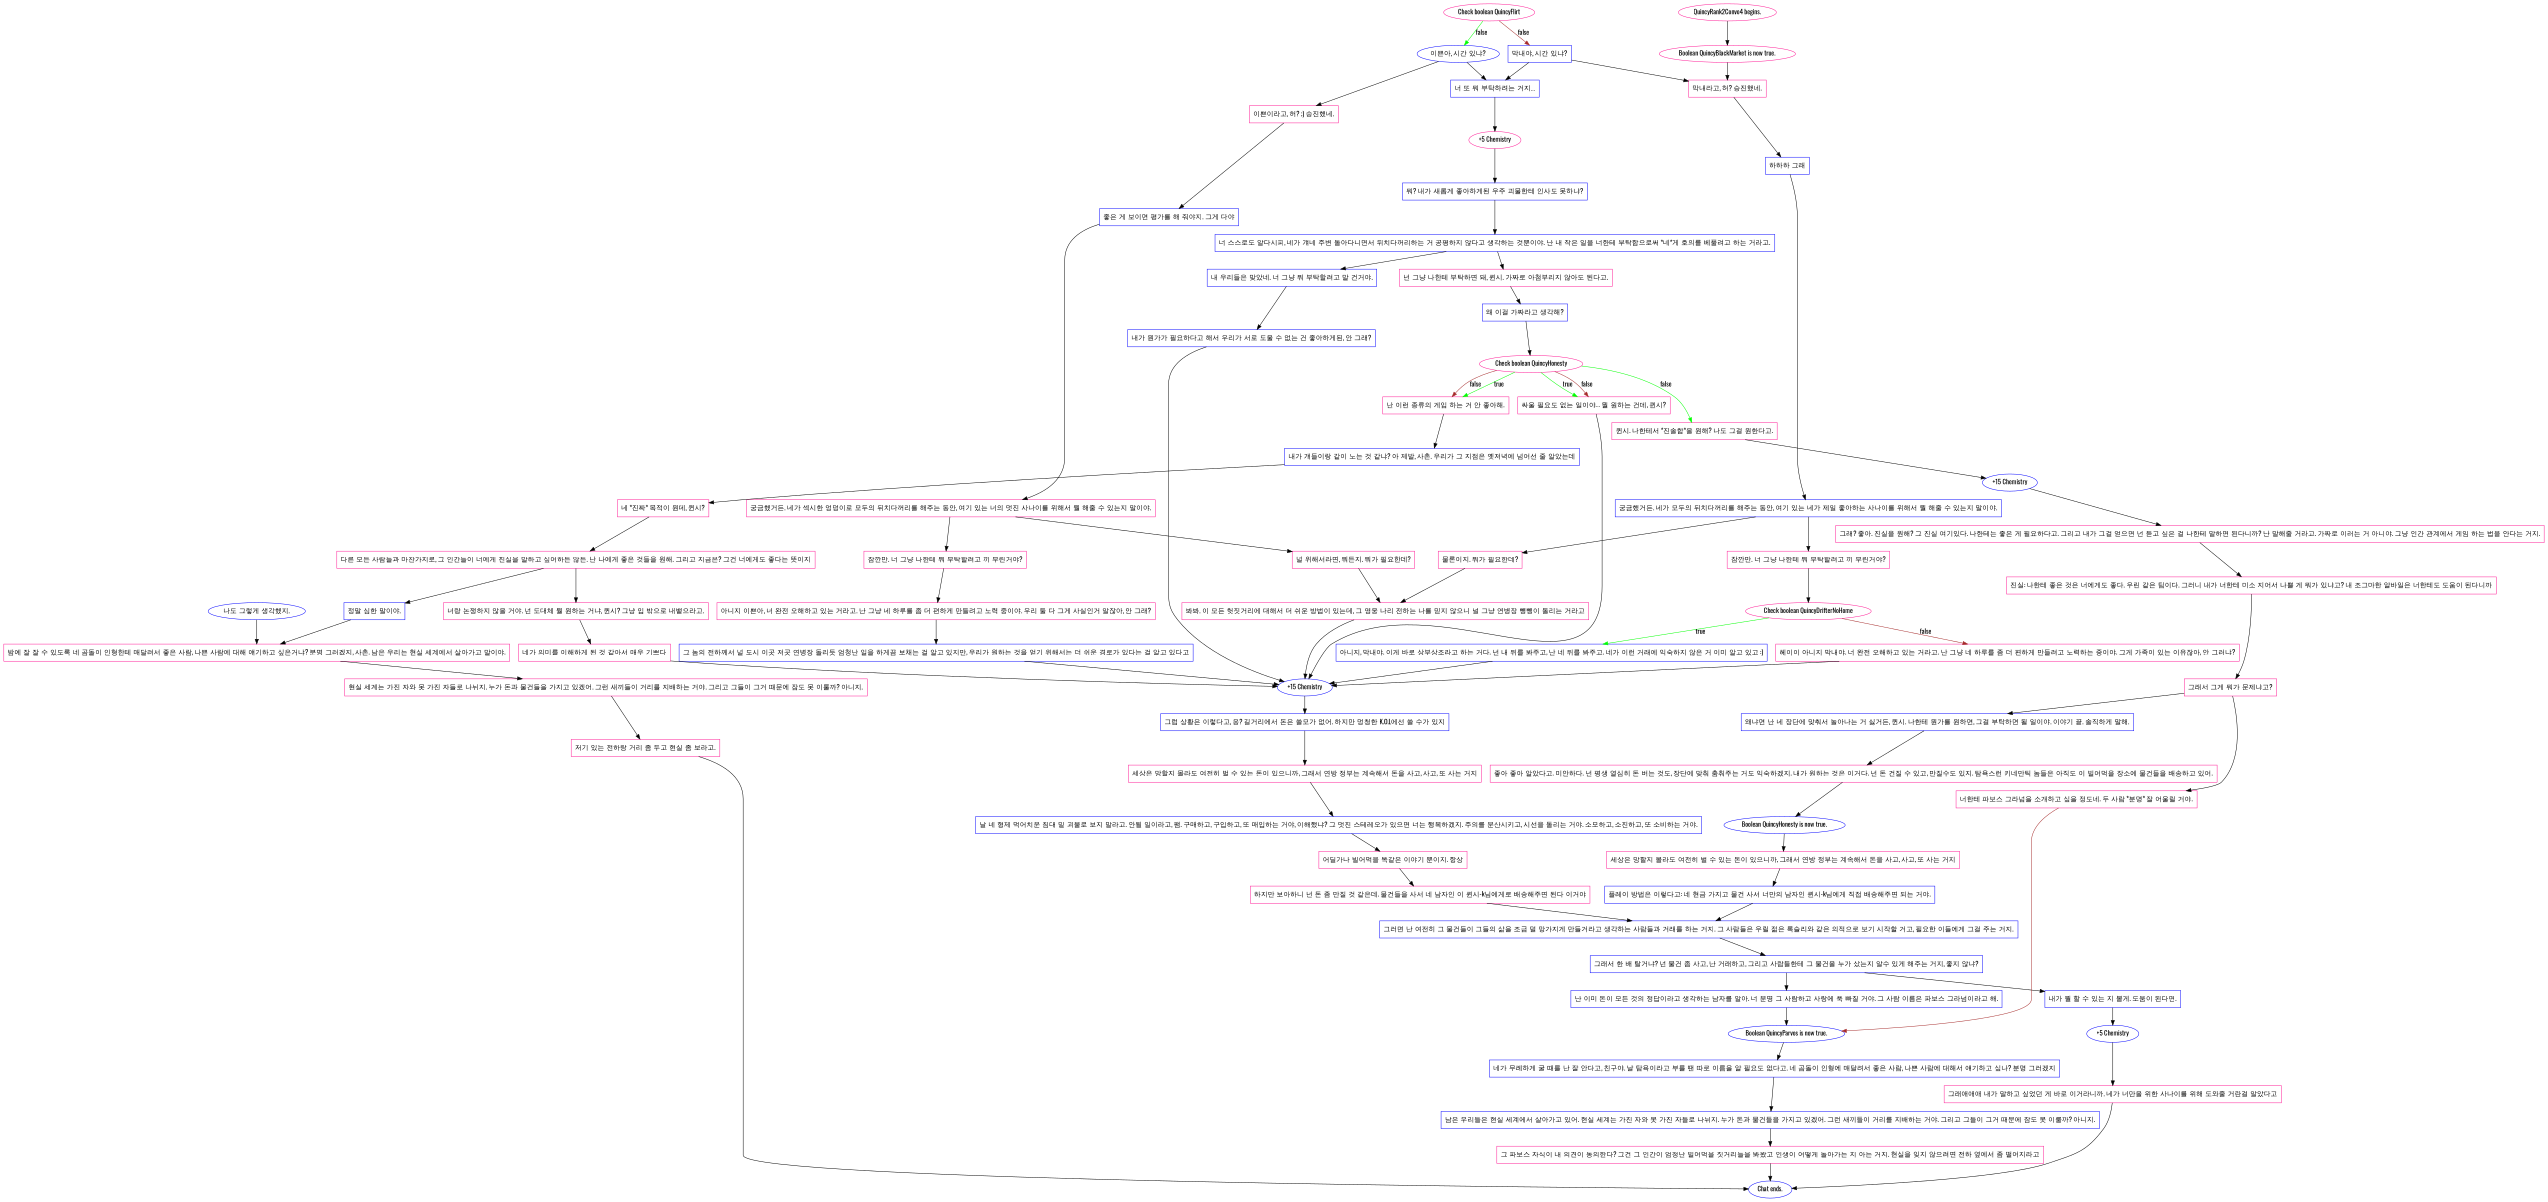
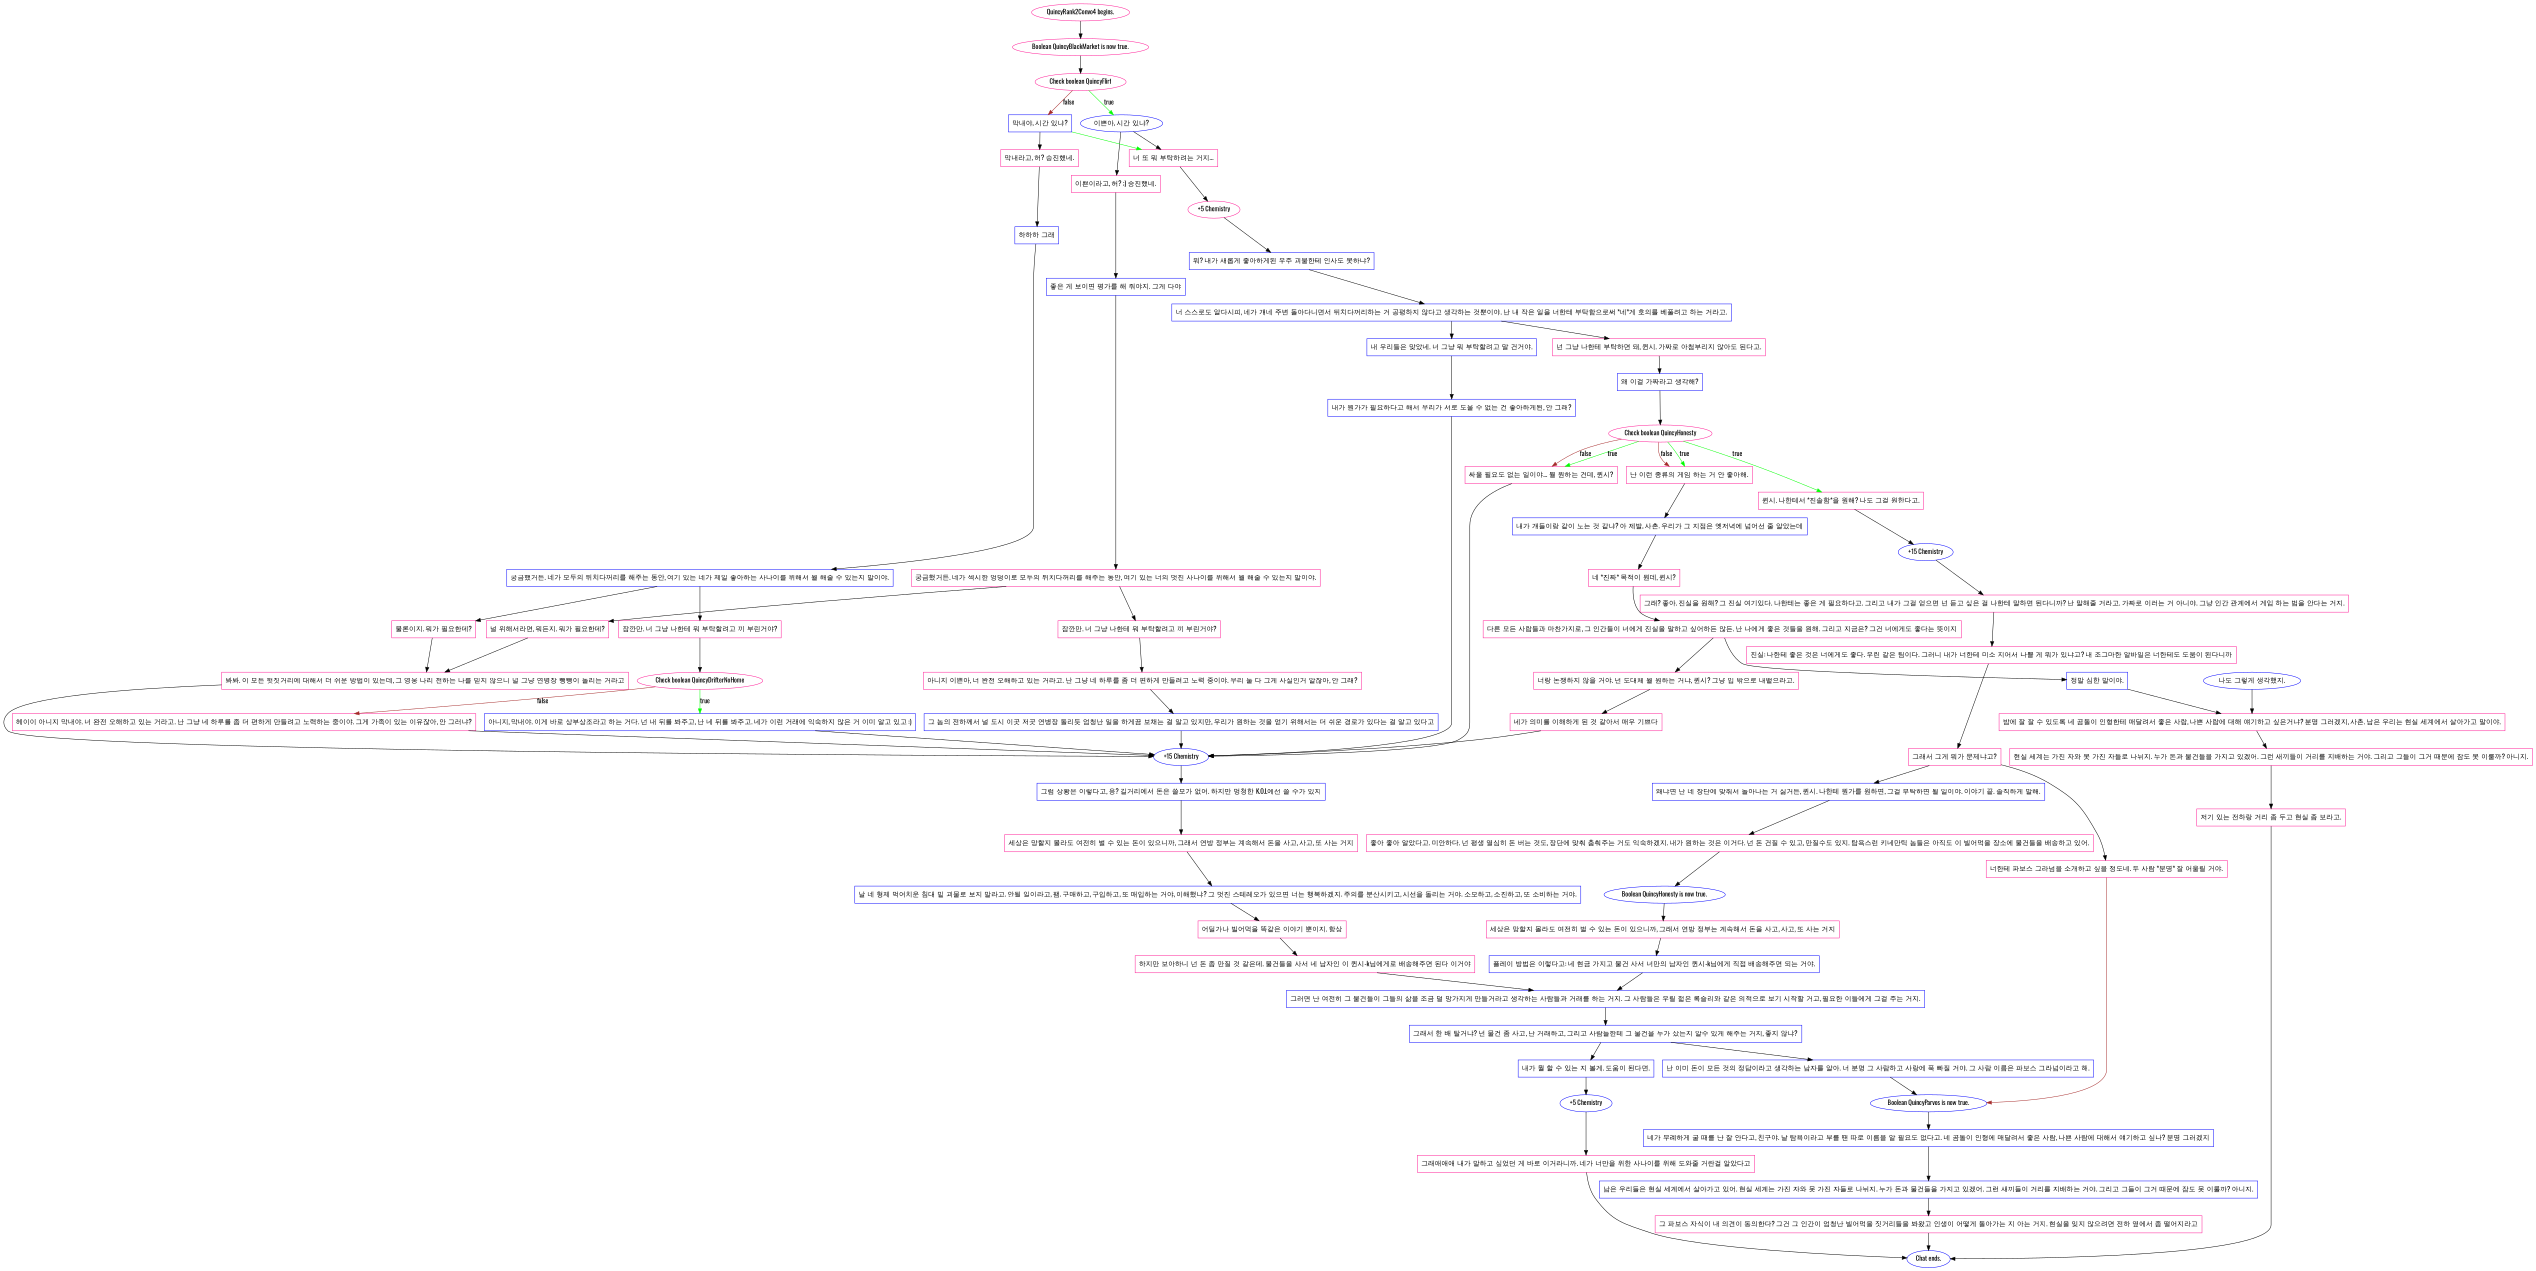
edge "Check boolean QuincyFlirt" -> "이쁜아, 시간 있냐?": label "false" -> "true"
edge "Boolean QuincyBlackMarket is now true." -> "막내라고, 허? 승진했네.": now "Boolean QuincyBlackMarket is now true." -> "Check boolean QuincyFlirt"
edge "막내야, 시간 있냐?" -> "너 또 뭐 부탁하려는 거지...": color black -> green
node "너 또 뭐 부탁하려는 거지...": color blue -> deeppink
edge "Check boolean QuincyHonesty" -> "퀸시. 나한테서 *진솔함*을 원해? 나도 그걸 원한다고.": label "false" -> "true"
